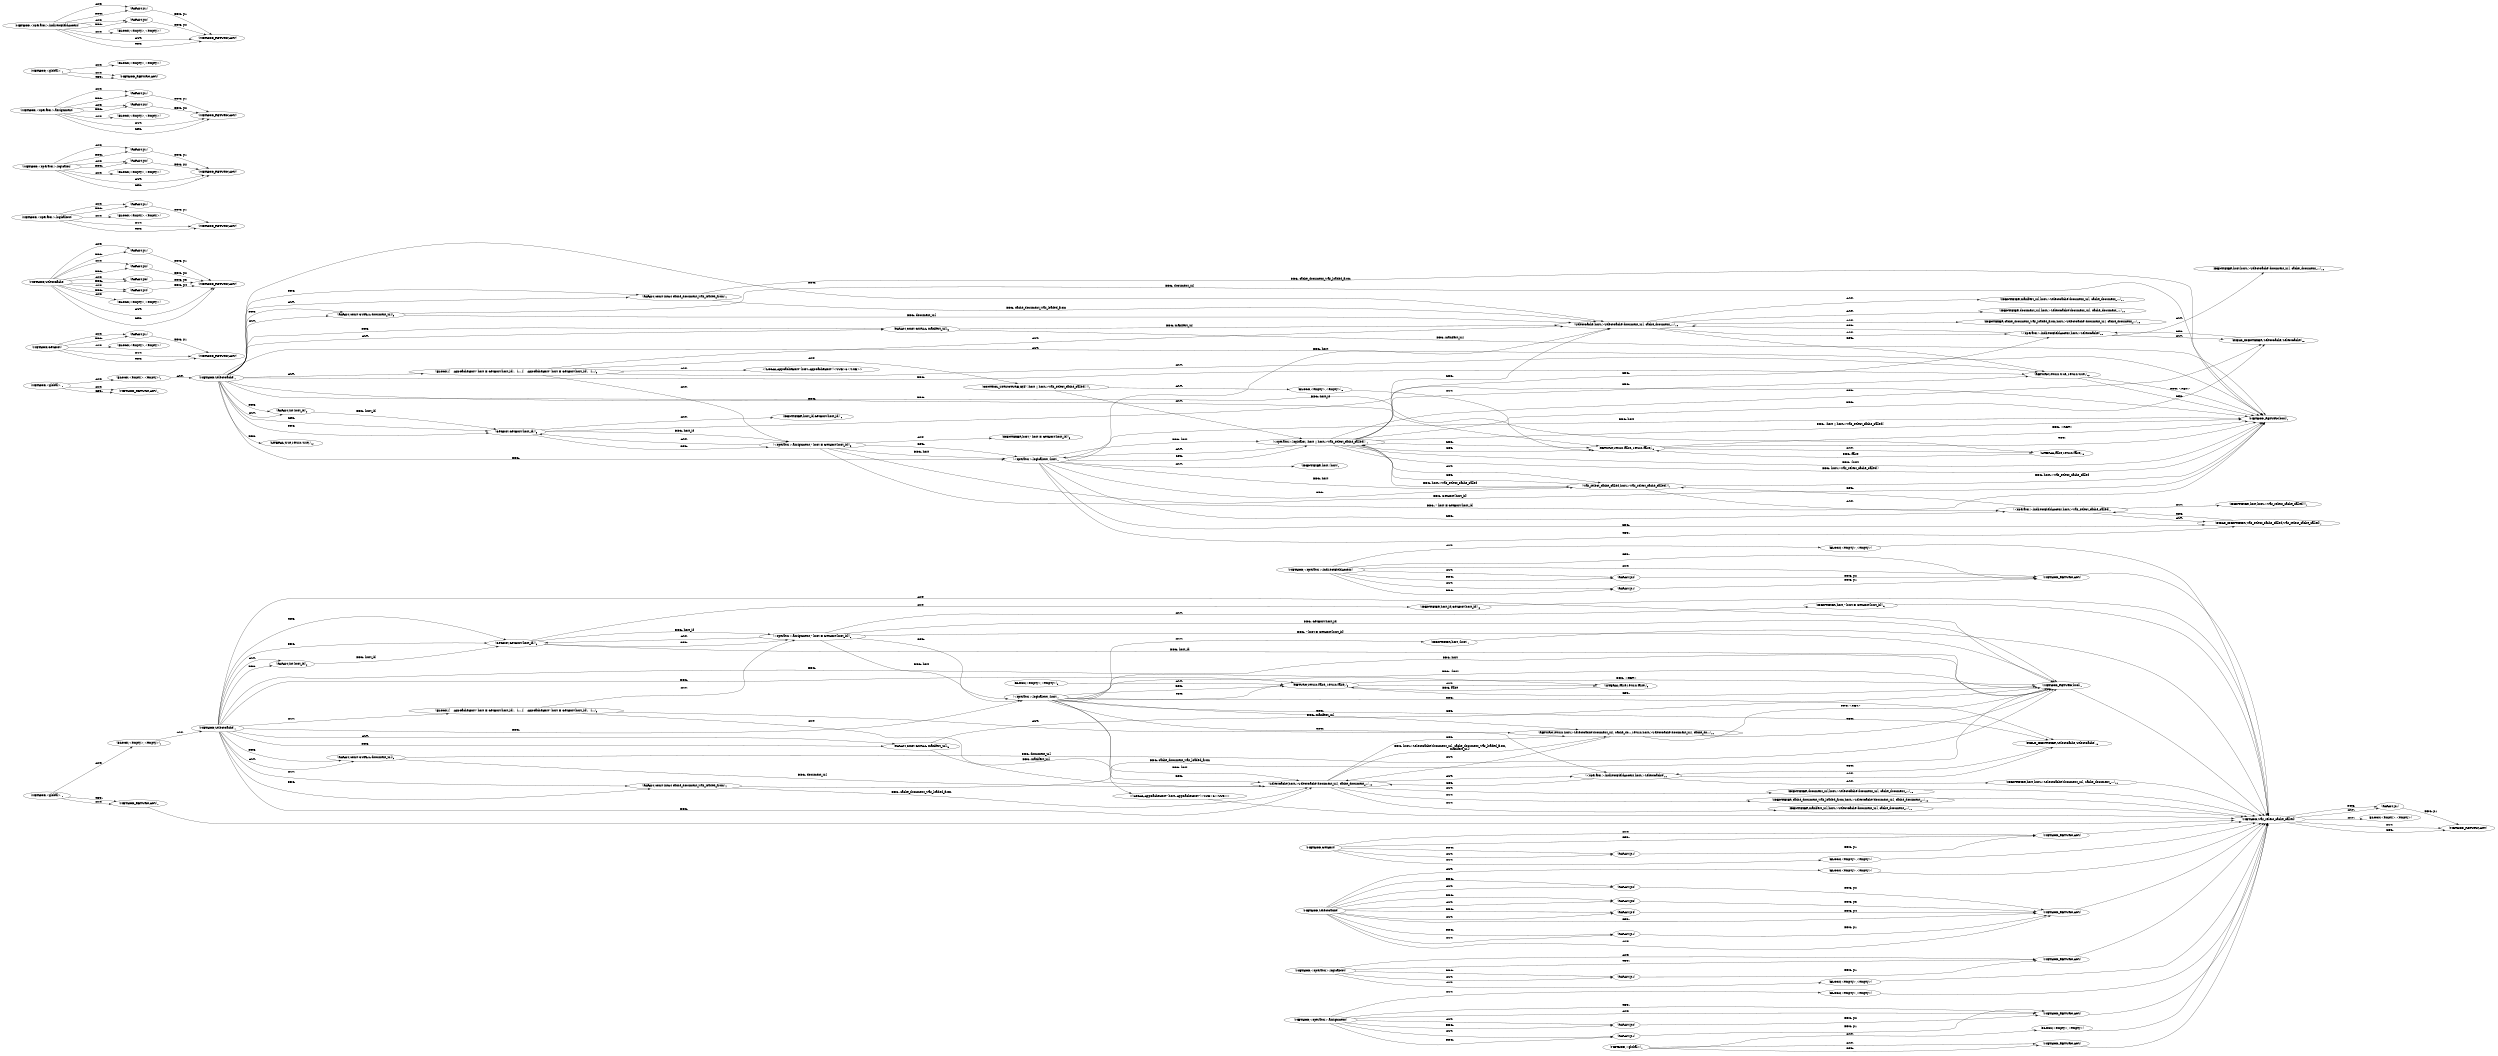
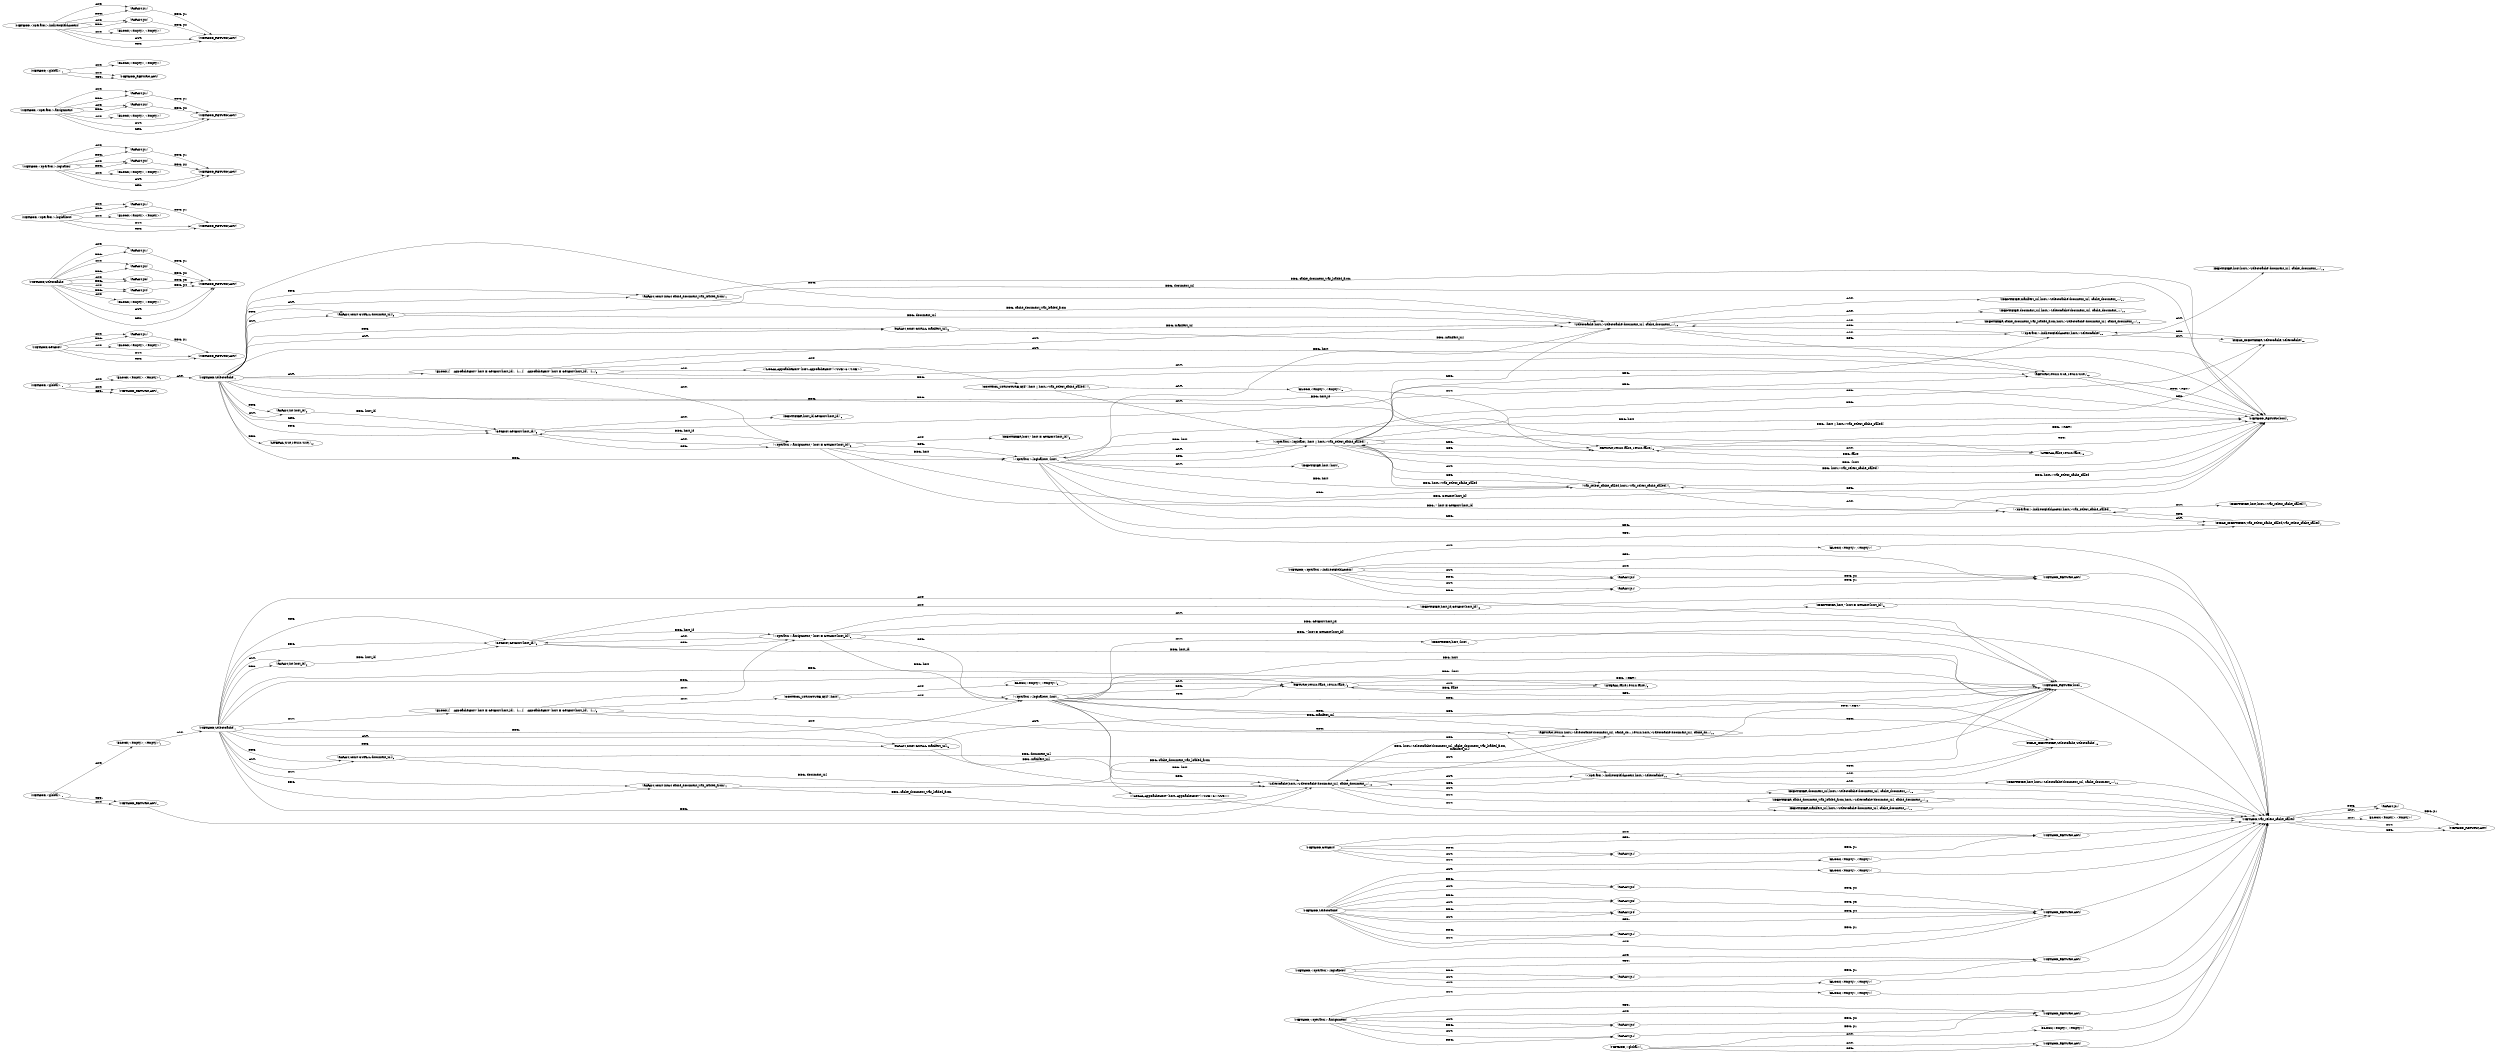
node "(CONTROL_STRUCTURE,IF,if (!host))": added
